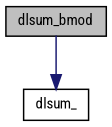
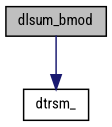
node "dlsum_": label "dlsum_" -> "dtrsm_"
